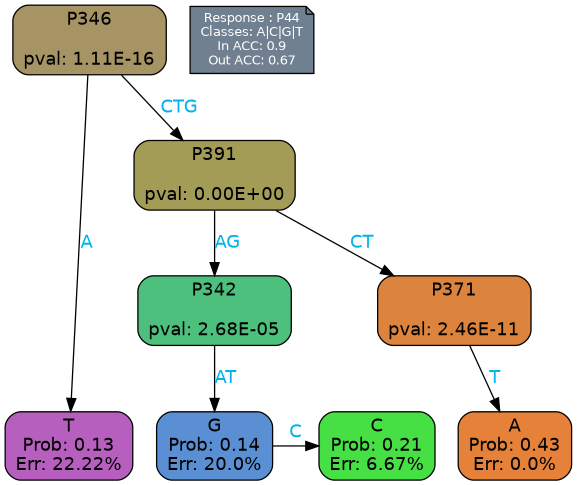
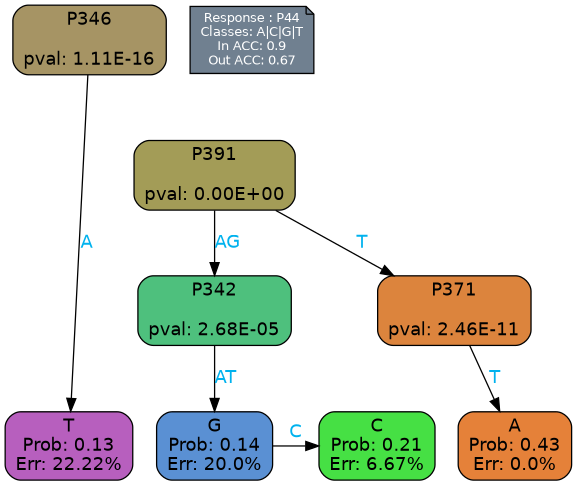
edge "P346 pval: 1.11E-16" -> "P391 pval: 0.00E+00": removed, label "CTG"
edge "P391 pval: 0.00E+00" -> "P371 pval: 2.46E-11": label "CT" -> "T"
